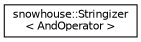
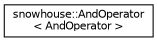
node "snowhouse::Stringizer < AndOperator >": label "snowhouse::Stringizer < AndOperator >" -> "snowhouse::AndOperator < AndOperator >"
